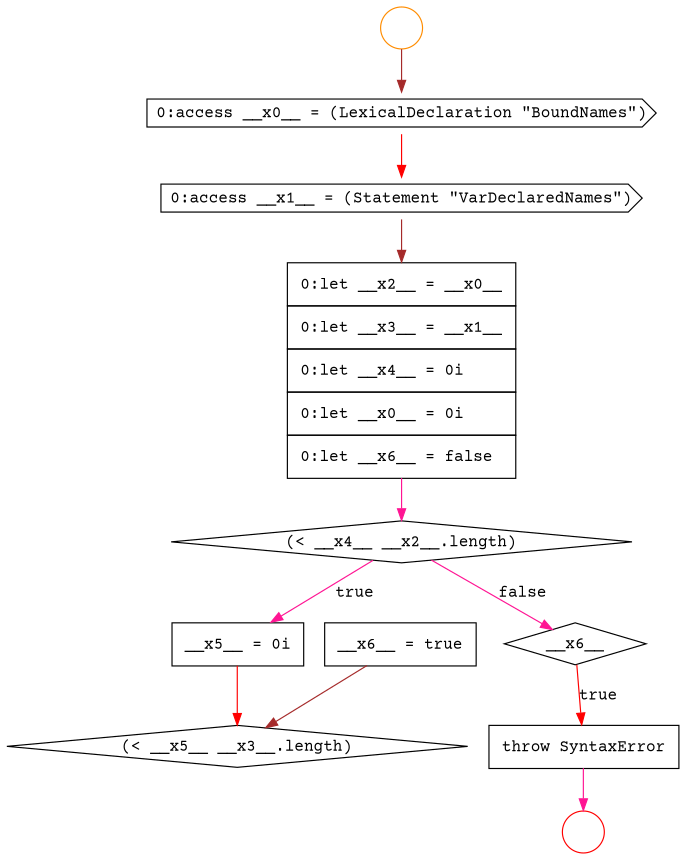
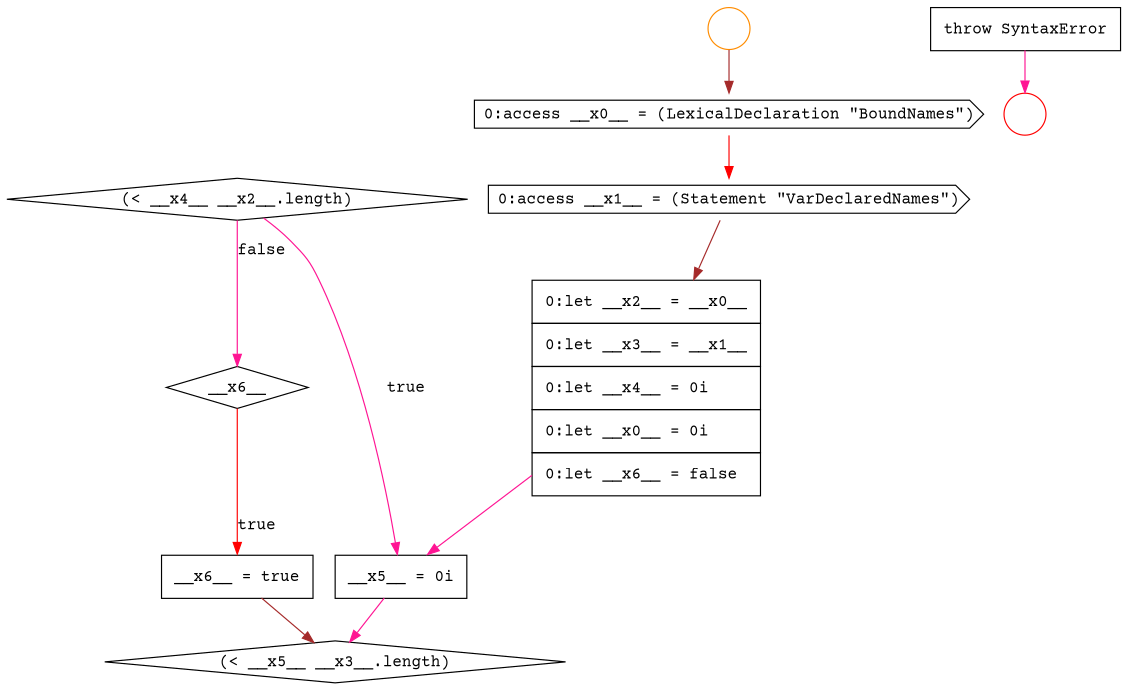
edge "0:let __x2__ = __x0__" -> "(< __x4__ __x2__.length)": now "0:let __x2__ = __x0__" -> "__x5__ = 0i"
edge "__x6__" -> "throw SyntaxError": now "__x6__" -> "__x6__ = true"
edge "__x5__ = 0i" -> "(< __x5__ __x3__.length)": color red -> deeppink
